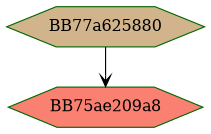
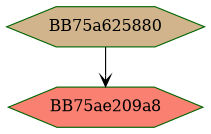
node "BB77a625880": label "BB77a625880" -> "BB75a625880"
